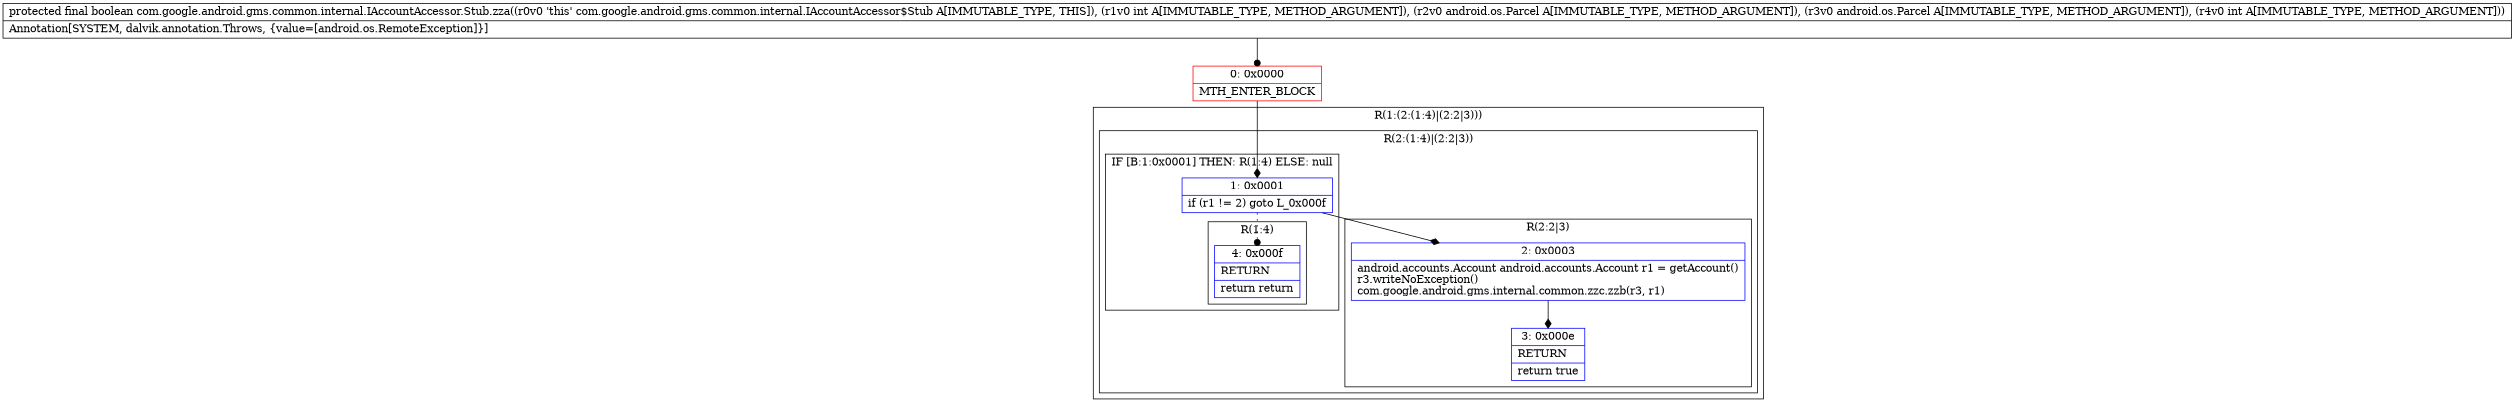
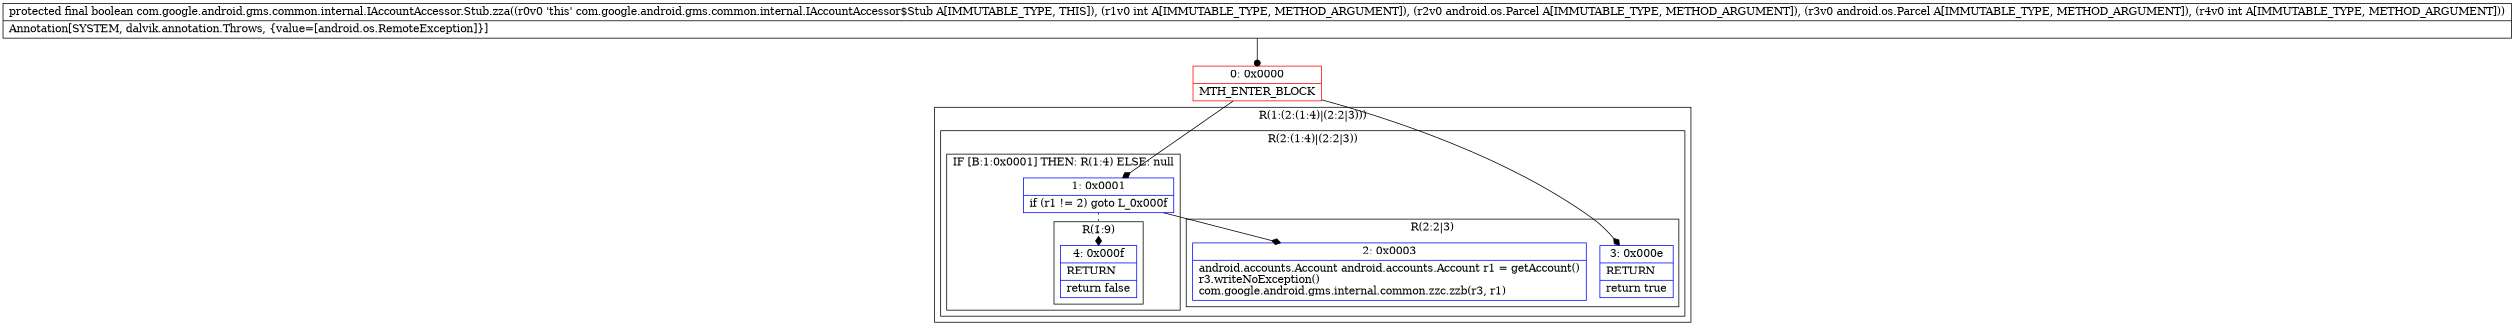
edge "1: 0x0001" -> "4: 0x000f": arrowhead dot -> diamond
cluster "R(1:4)": label "R(1:4)" -> "R(1:9)"
node "4: 0x000f": text "return return" -> "return false"
edge "2: 0x0003" -> "3: 0x000e": now "0: 0x0000" -> "3: 0x000e"
